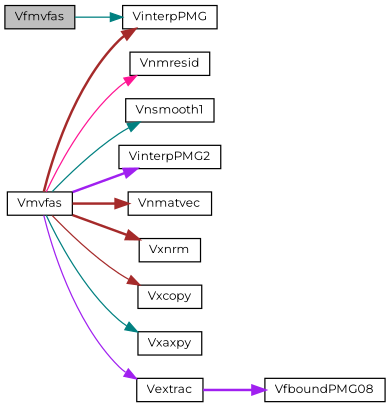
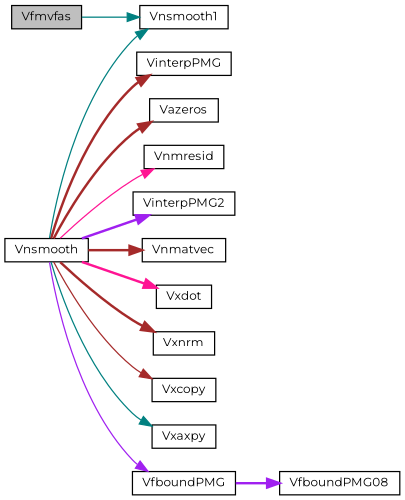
edge "Vfmvfas" -> "VinterpPMG": now "Vfmvfas" -> "Vnsmooth1"
node "Vazeros": added
node "Vmvfas": label "Vmvfas" -> "Vnsmooth"
node "Vxdot": added
node "Vextrac": label "Vextrac" -> "VfboundPMG"
